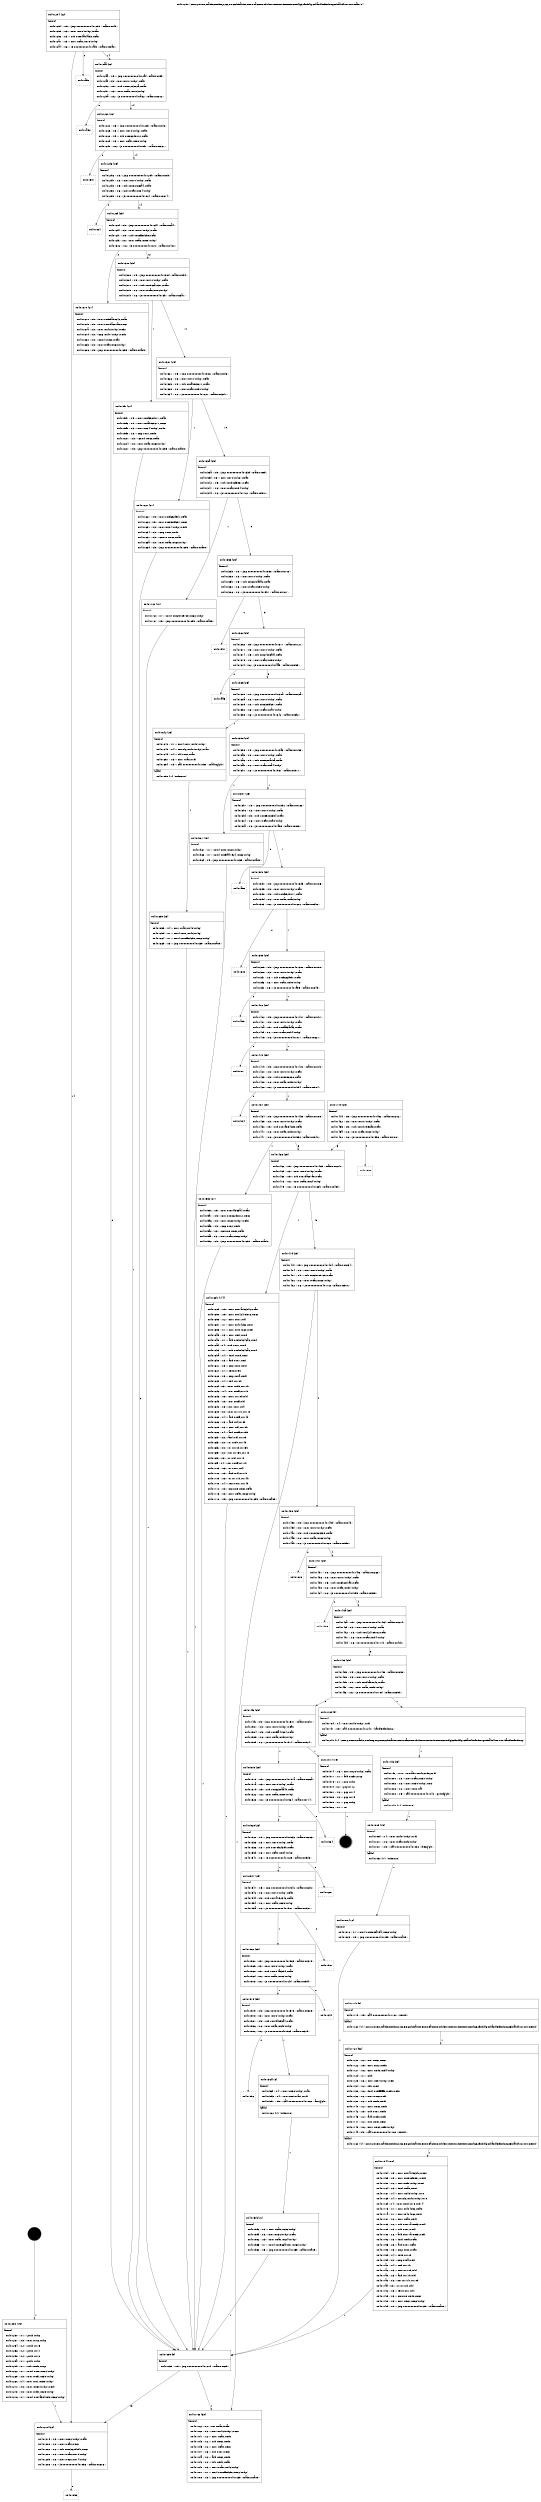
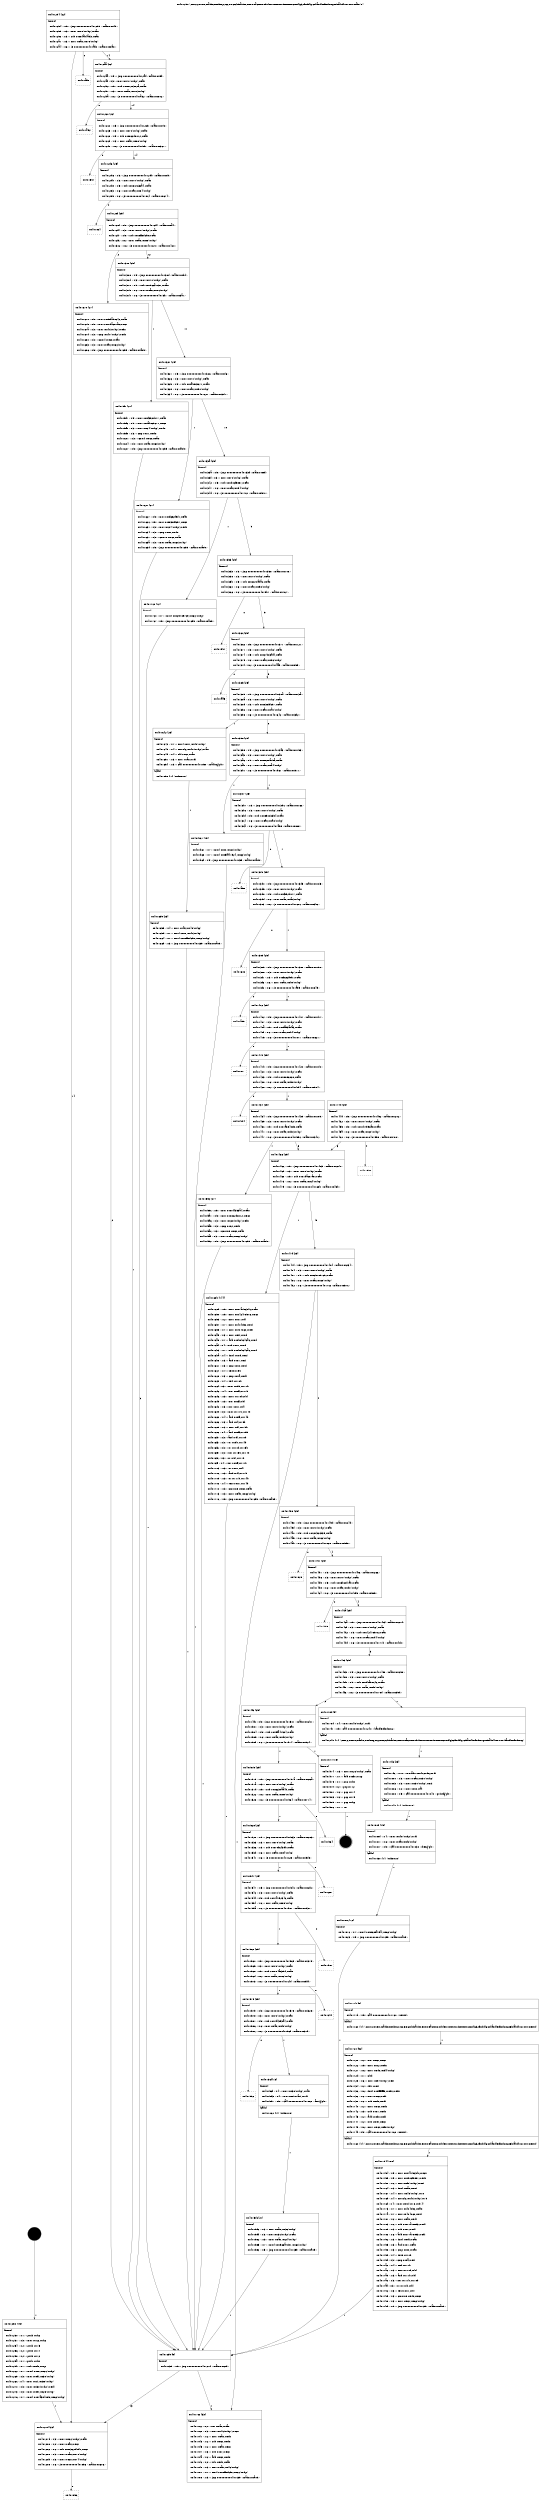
edge "0x4012d6 [25]" -> "0x4012ef [25]": removed, label "14"
edge "0x401385 [25]" -> "0x40139e [25]": added, label "8"
